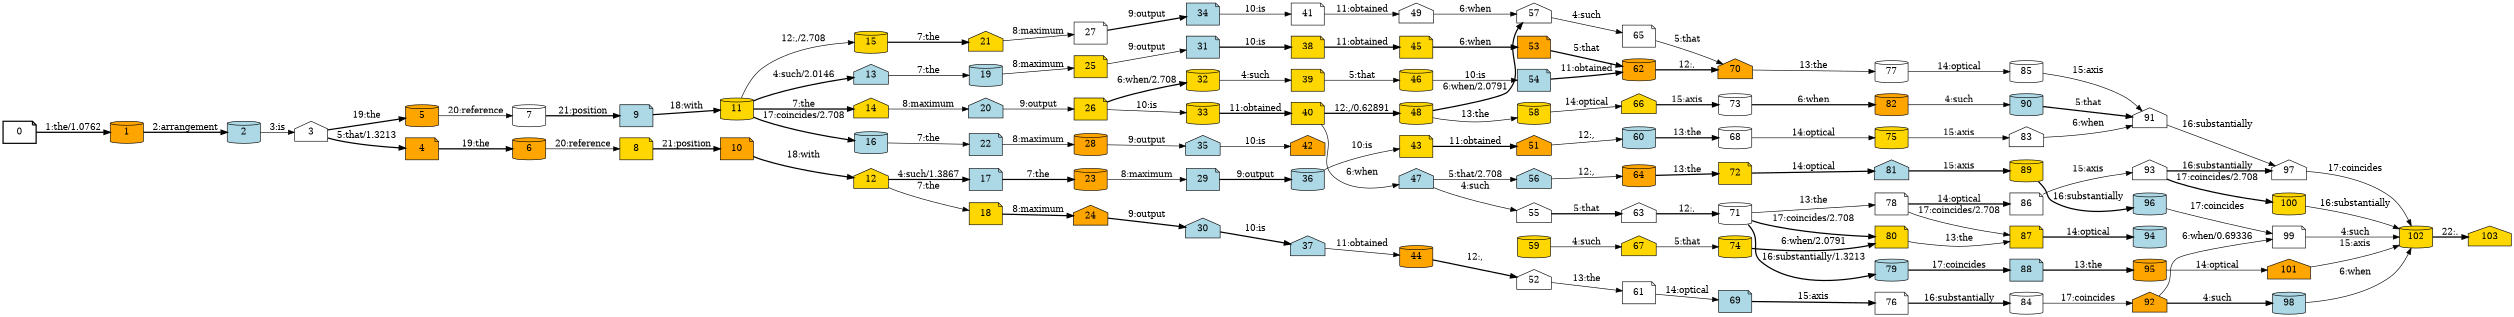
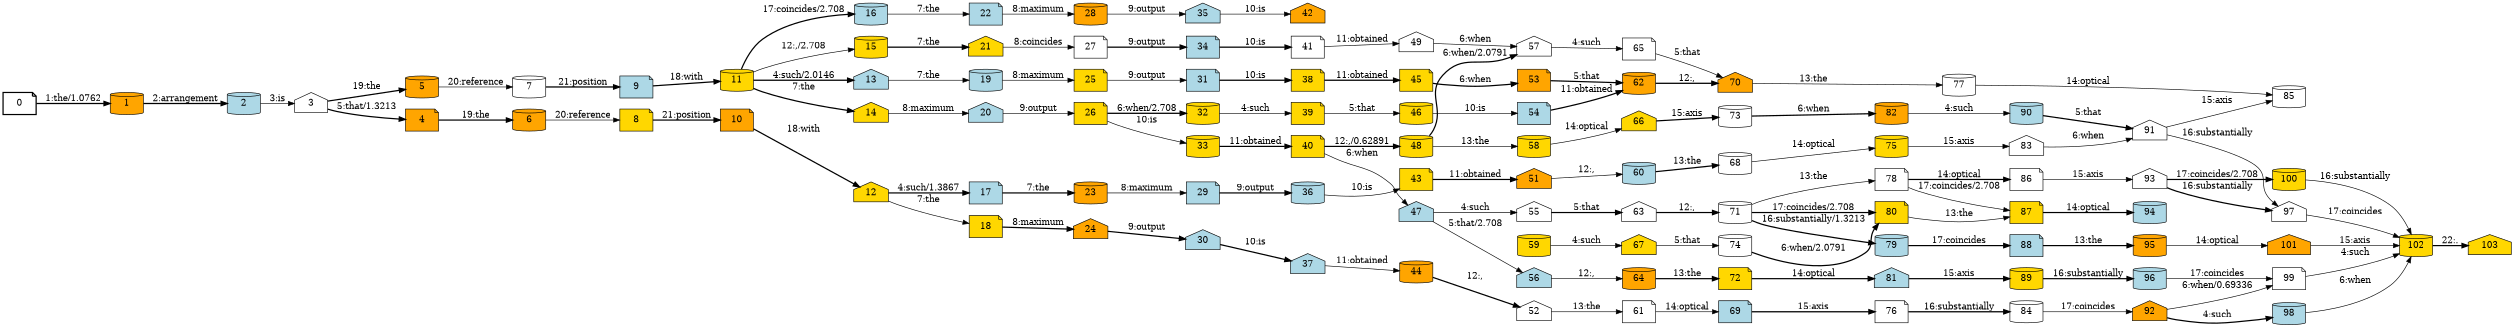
edge "34" -> "41": style solid -> bold
edge "21" -> "27": label "8:maximum" -> "8:coincides"
edge "85" -> "91": reversed
node "74": fillcolor gold -> white
